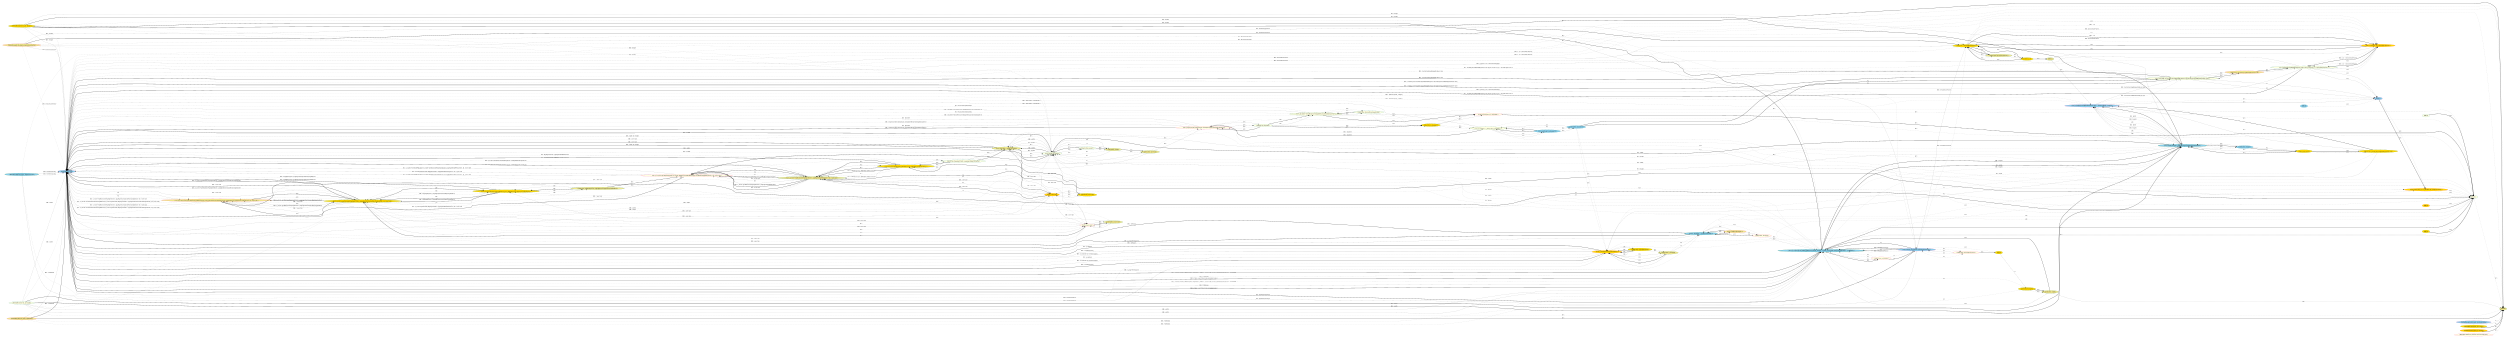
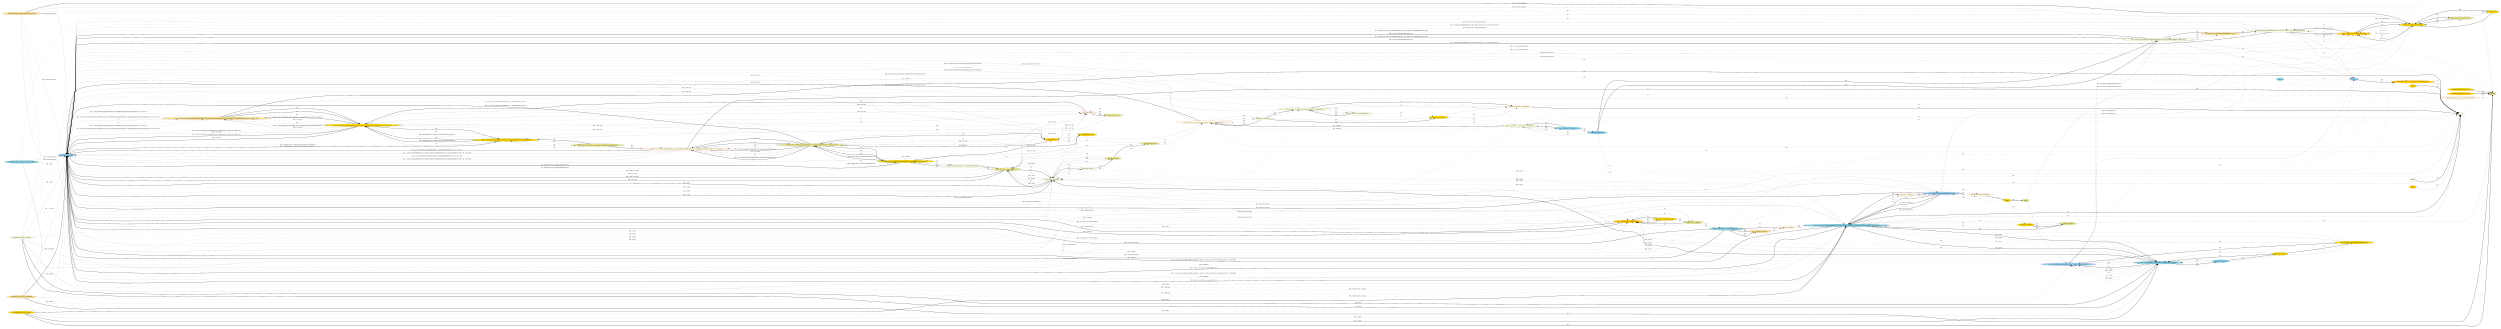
edge "(Literal,1.0)" -> "1000131": now "1000111" -> "1000131"
node "(MethodParameterOut,bool textAutosizing)": removed
